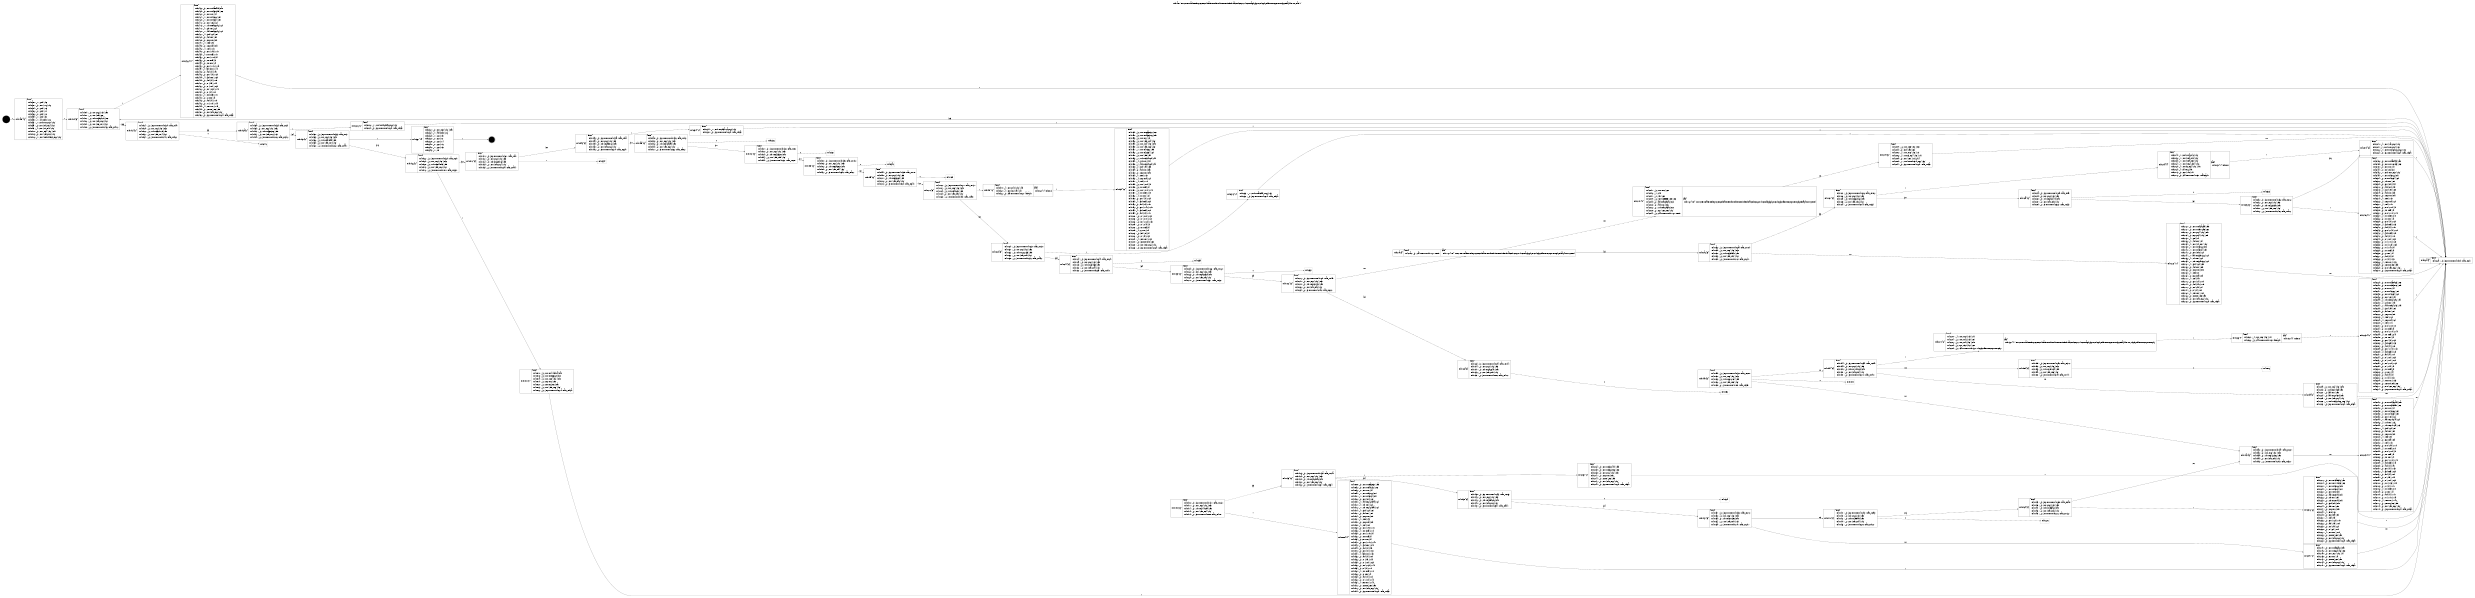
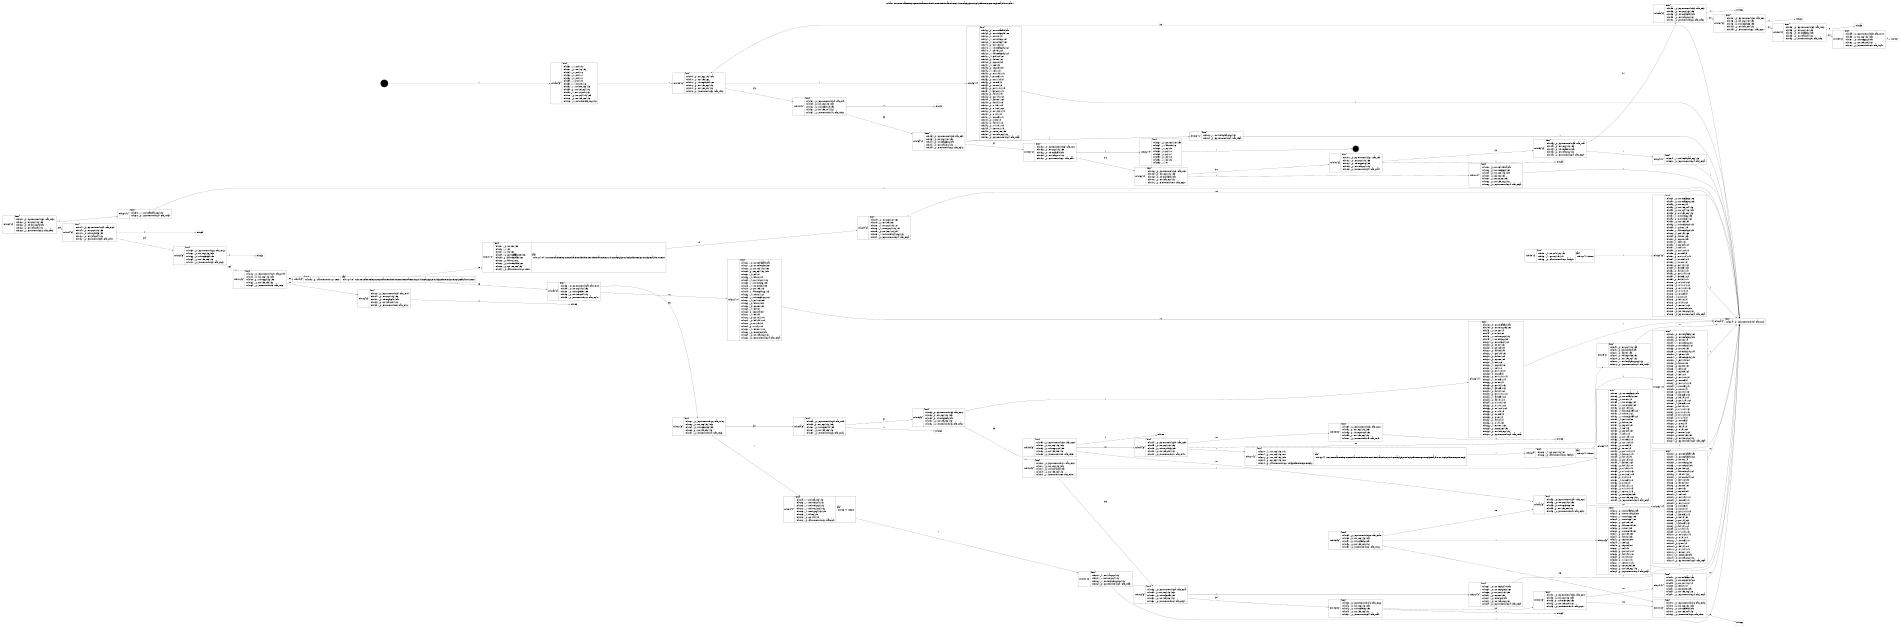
edge "0x401cf3 [25]" -> "0x40207b [23]": now "0x401cf3 [25]" -> "0x401d0c [25]"
node "0x401c12 [25]": removed
edge "0x401d70 [25]" -> "0x401d89 [25]": reversed
